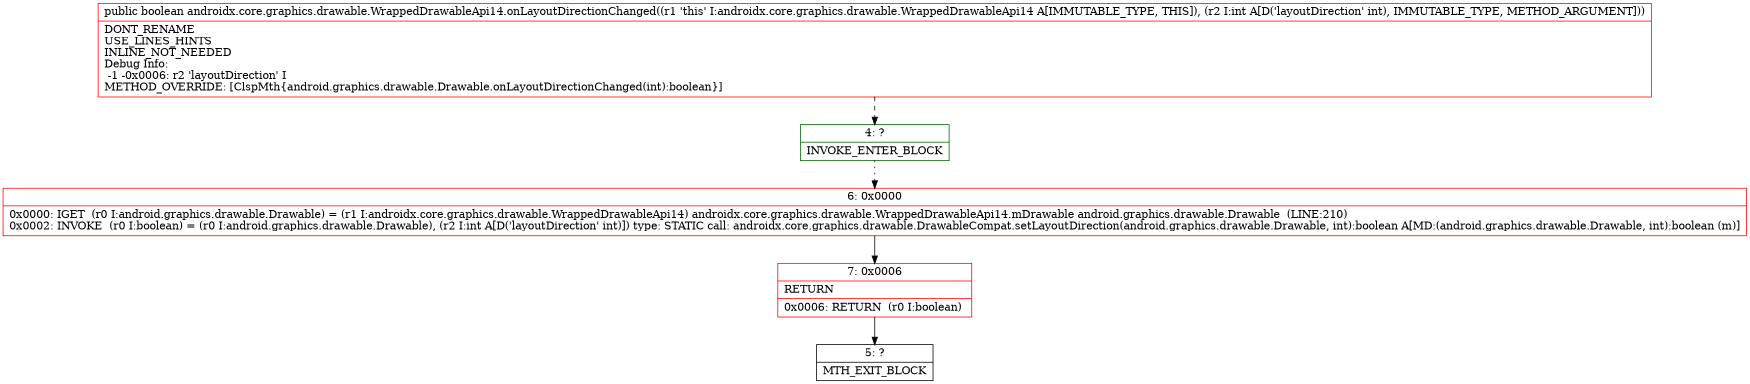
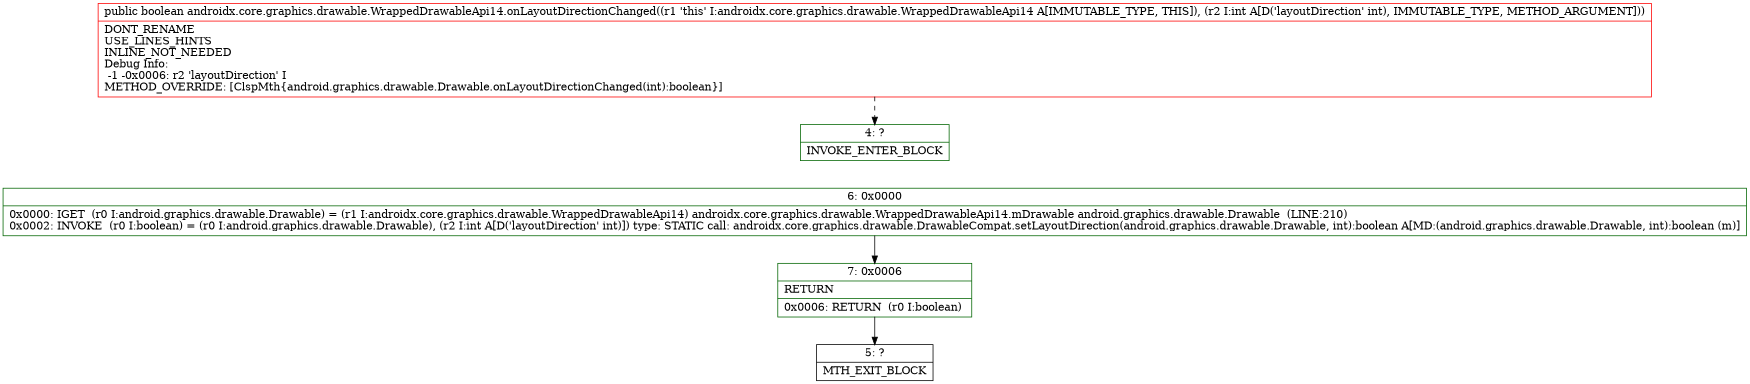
edge "4: ?" -> "6: 0x0000": removed
node "6: 0x0000": color red -> darkgreen
node "7: 0x0006": color red -> darkgreen
